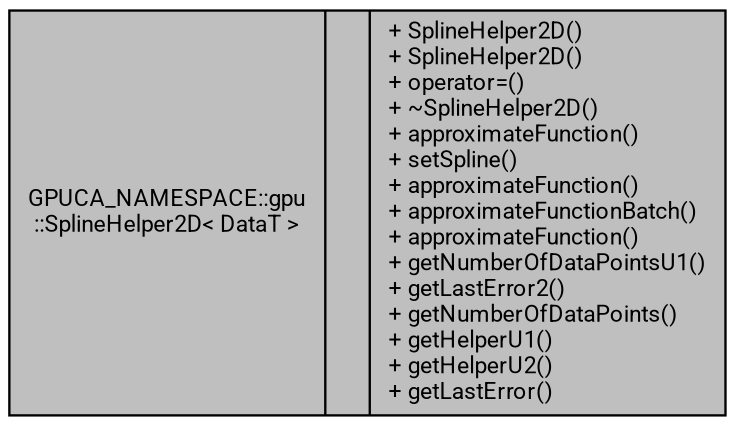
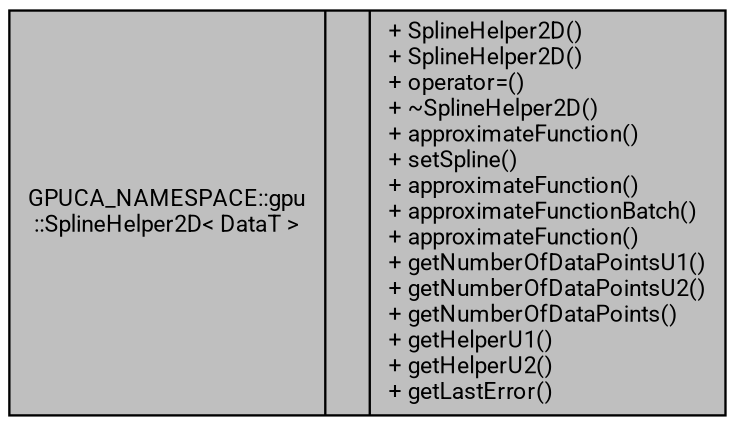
node "GPUCA_NAMESPACE::gpu": text "+ getLastError2()" -> "+ getNumberOfDataPointsU2()"
